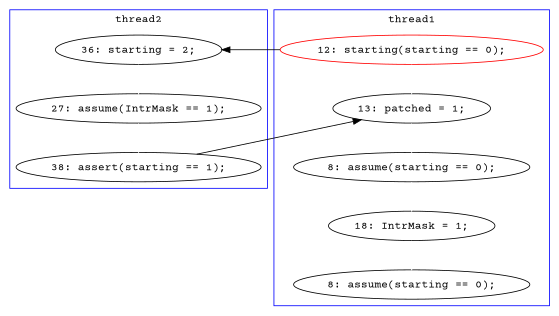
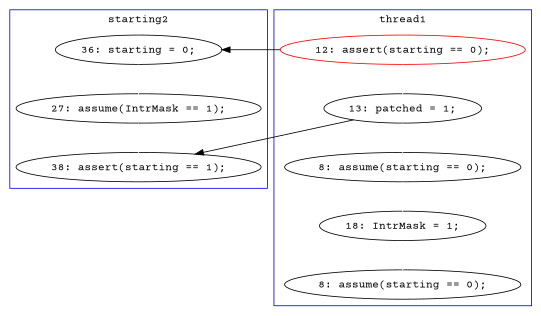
cluster "thread2": label "thread2" -> "starting2"
node "36: starting = 2;": label "36: starting = 2;" -> "36: starting = 0;"
node "12: starting(starting == 0);": label "12: starting(starting == 0);" -> "12: assert(starting == 0);"
edge "38: assert(starting == 1);" -> "13: patched = 1;": reversed
